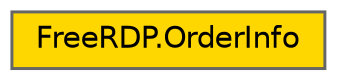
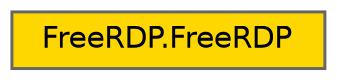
node "FreeRDP.OrderInfo": label "FreeRDP.OrderInfo" -> "FreeRDP.FreeRDP"
